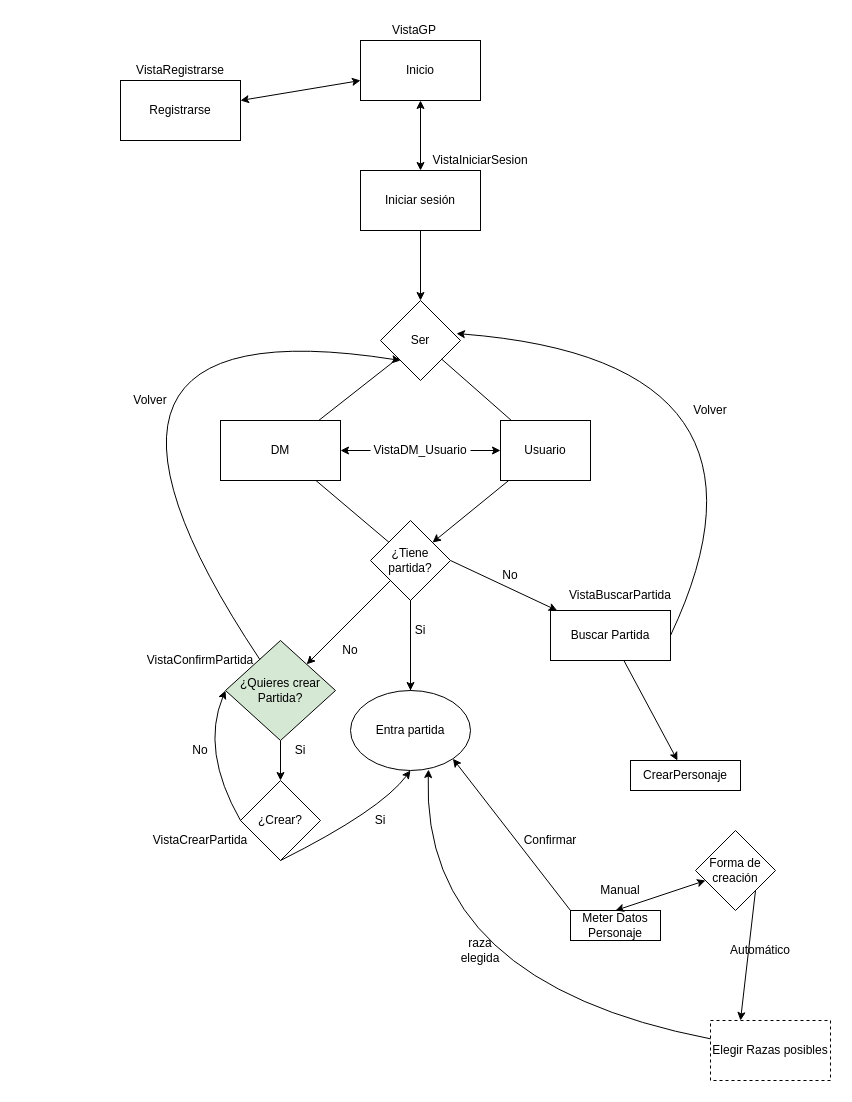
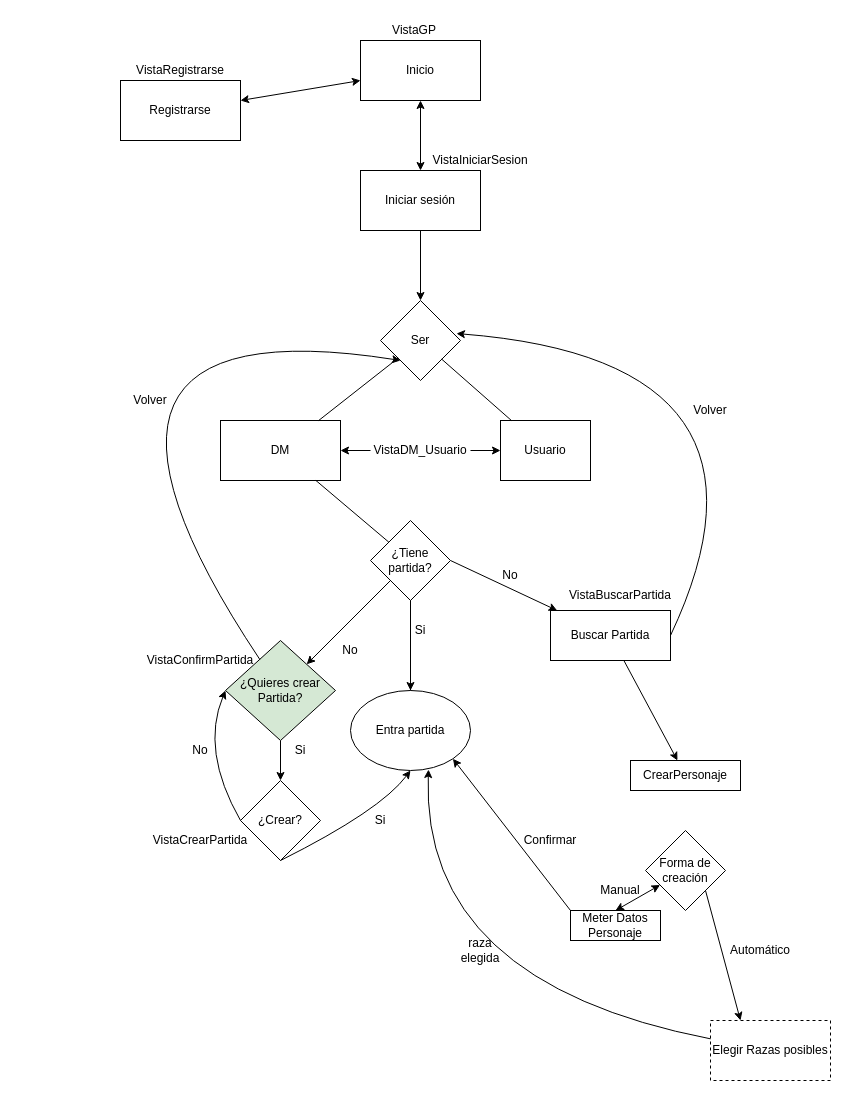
edge "Usuario" -> "¿Tiene partida?": removed
node "Forma de creación": moved (736, 871) -> (686, 871)
